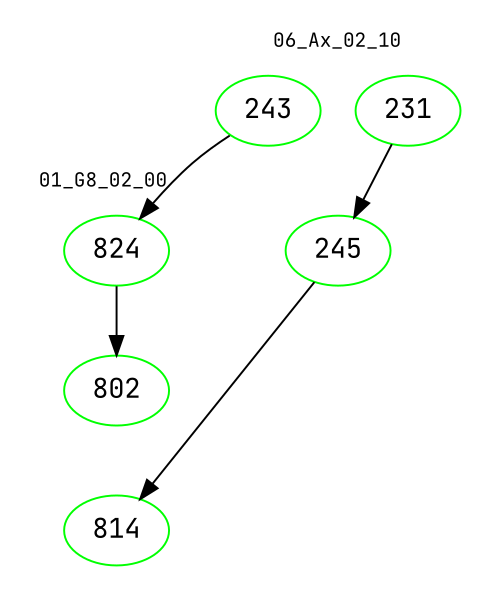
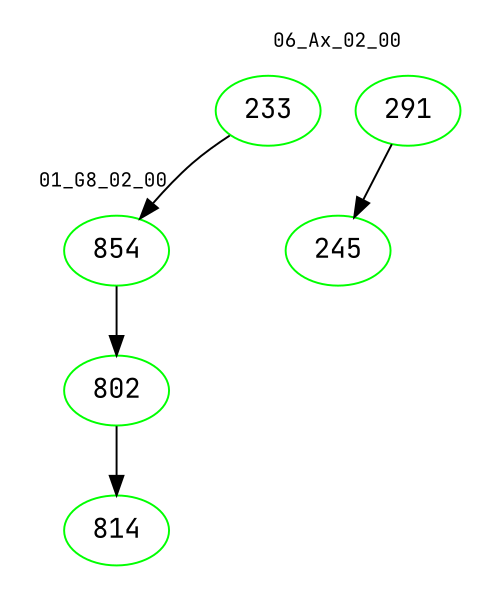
cluster "06_Ax_02_10": label "06_Ax_02_10" -> "06_Ax_02_00"
node "243": label "243" -> "233"
node "231": label "231" -> "291"
node "824": label "824" -> "854"
edge "245" -> "814": now "802" -> "814"
